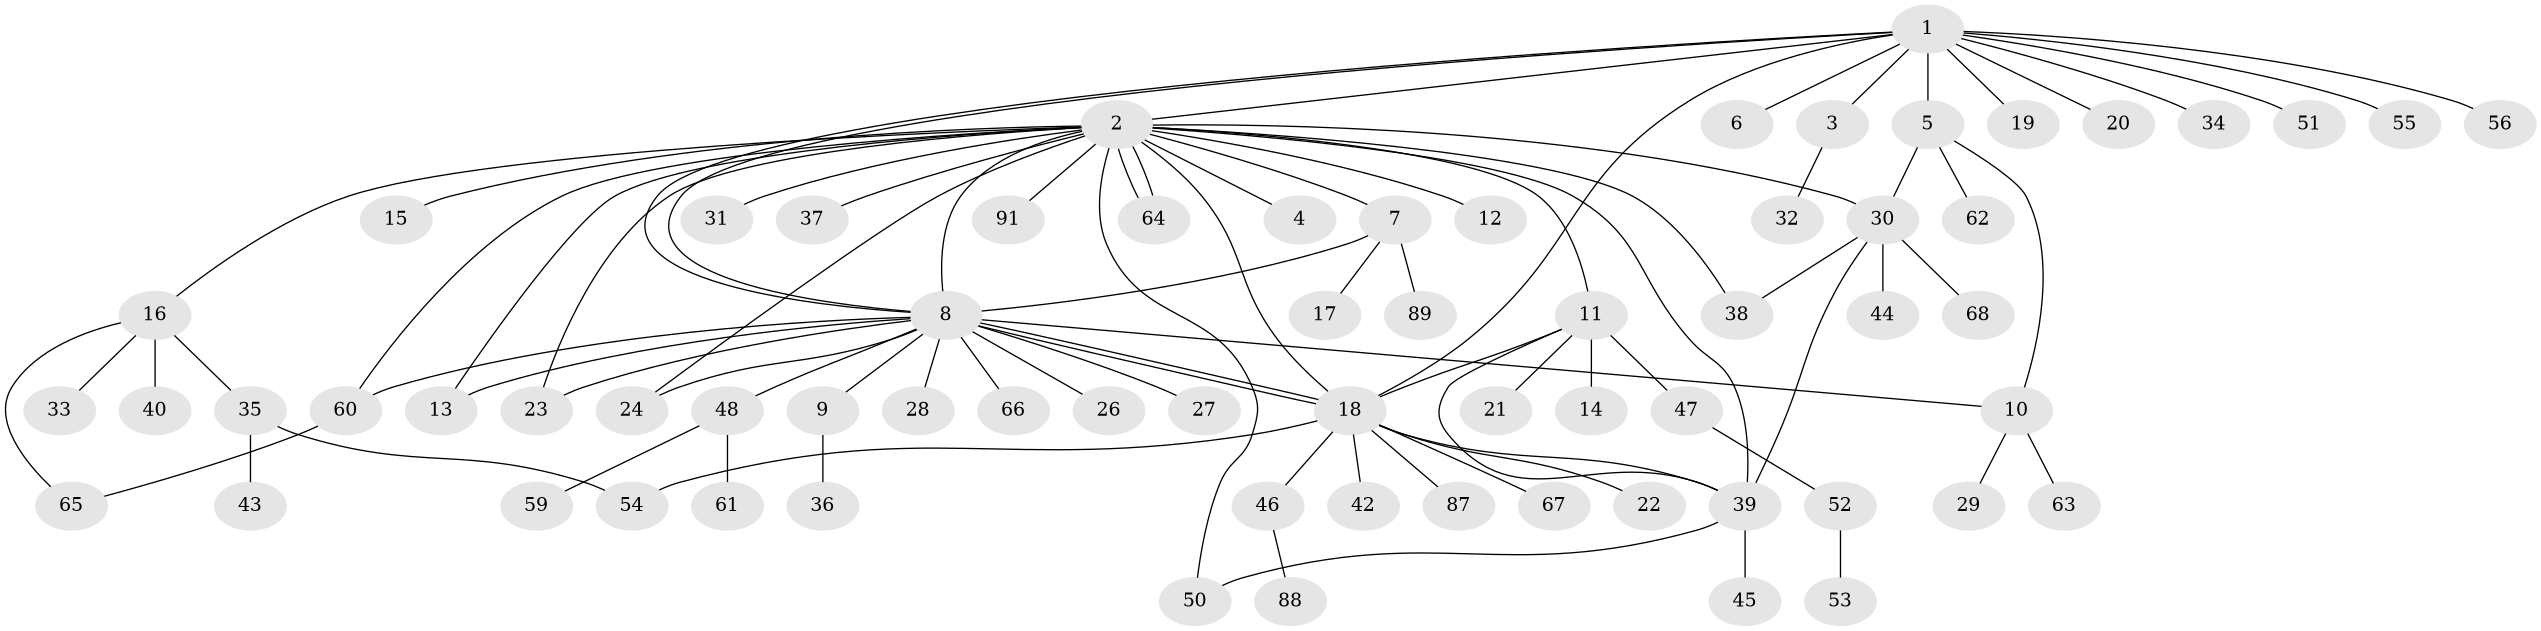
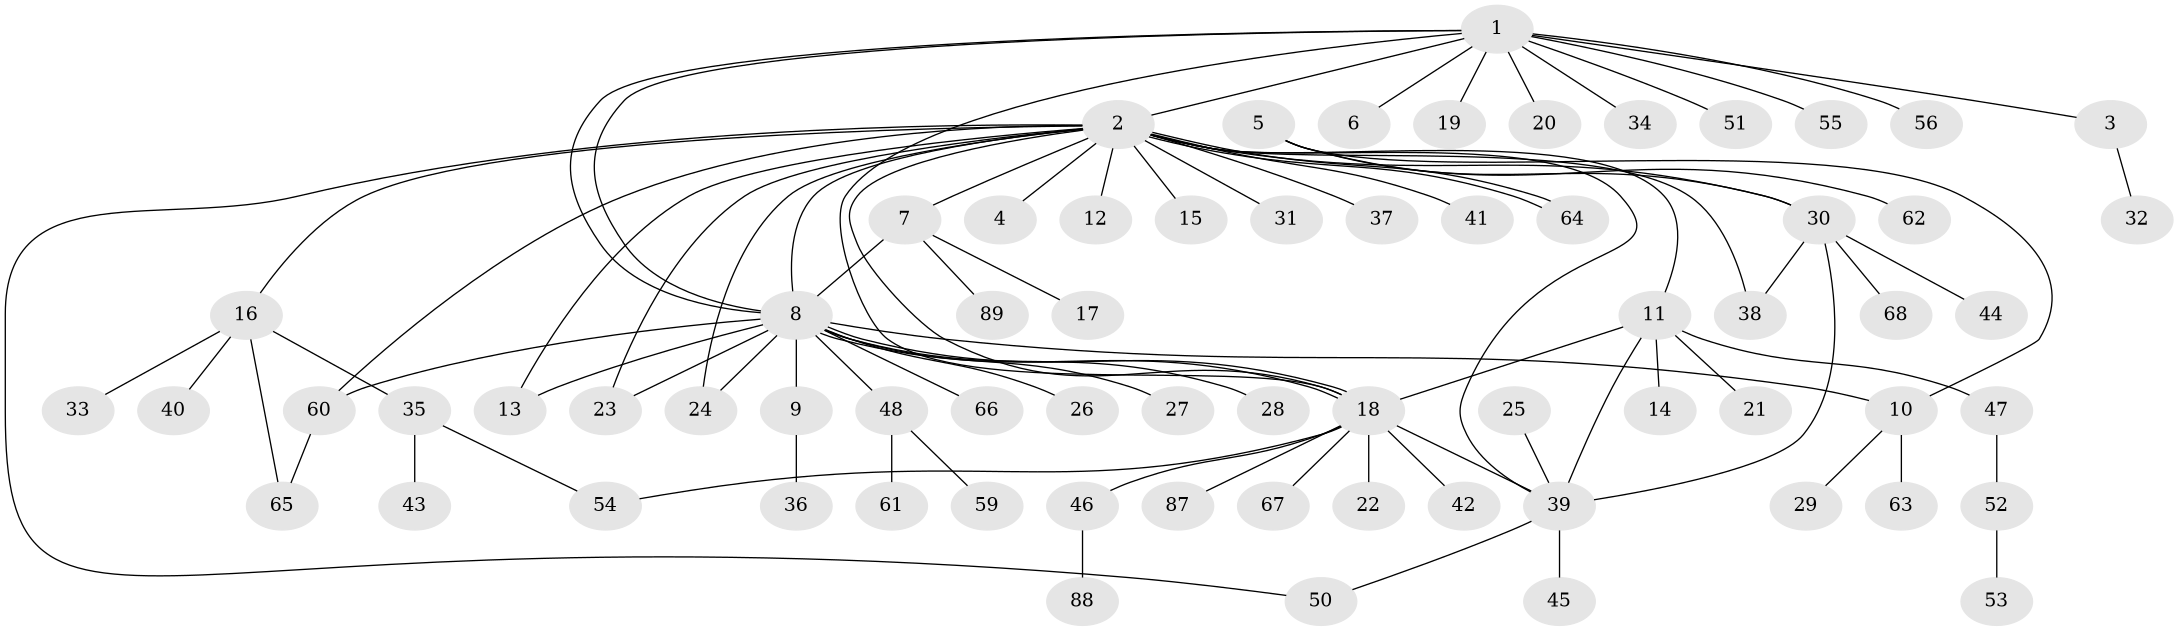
edge "1" -- "5": removed
node "91": label "91" -> "41"
node "25": added
